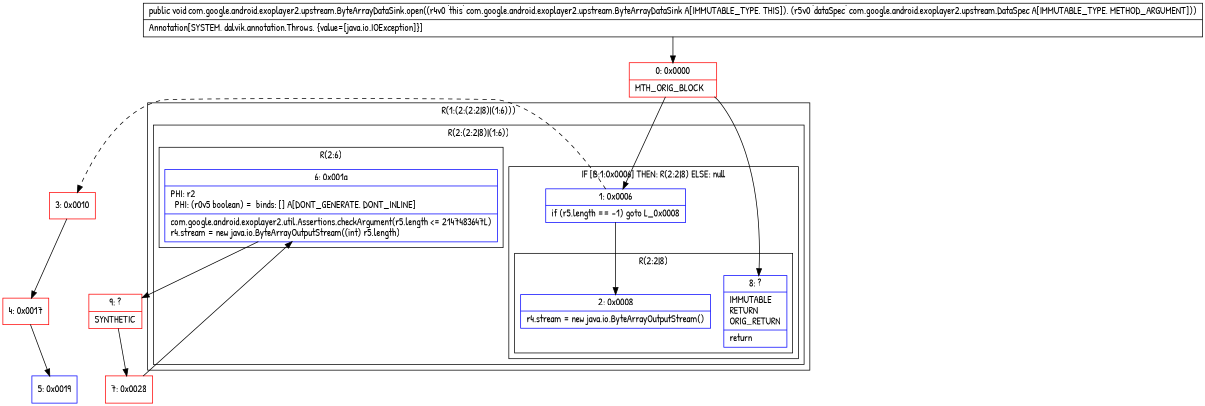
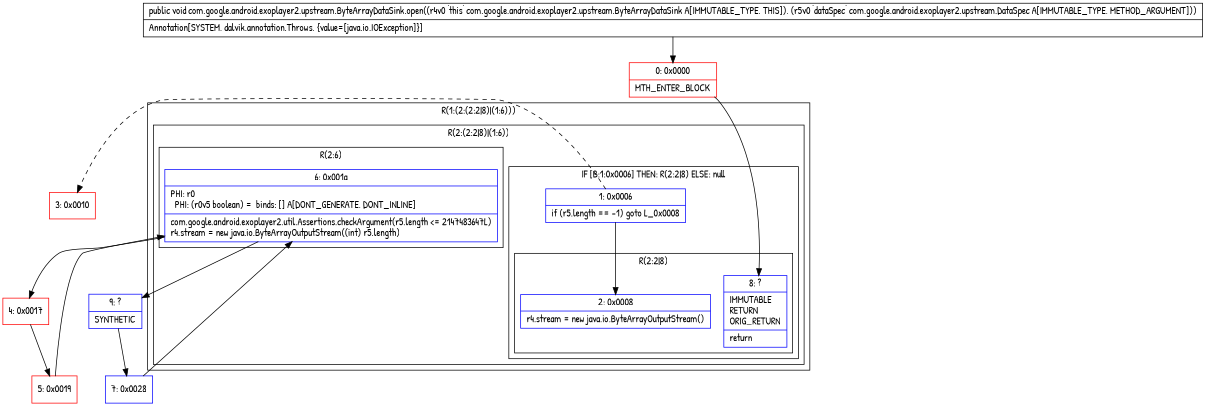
node "0: 0x0000": text "MTH_ORIG_BLOCK" -> "MTH_ENTER_BLOCK"
edge "0: 0x0000" -> "1: 0x0006": removed
node "6: 0x001a": text "PHI: r2" -> "PHI: r0"
edge "3: 0x0010" -> "4: 0x0017": now "6: 0x001a" -> "4: 0x0017"
edge "5: 0x0019" -> "6: 0x001a": added
node "9: ?": color red -> blue
node "5: 0x0019": color blue -> red
node "7: 0x0028": color red -> blue
